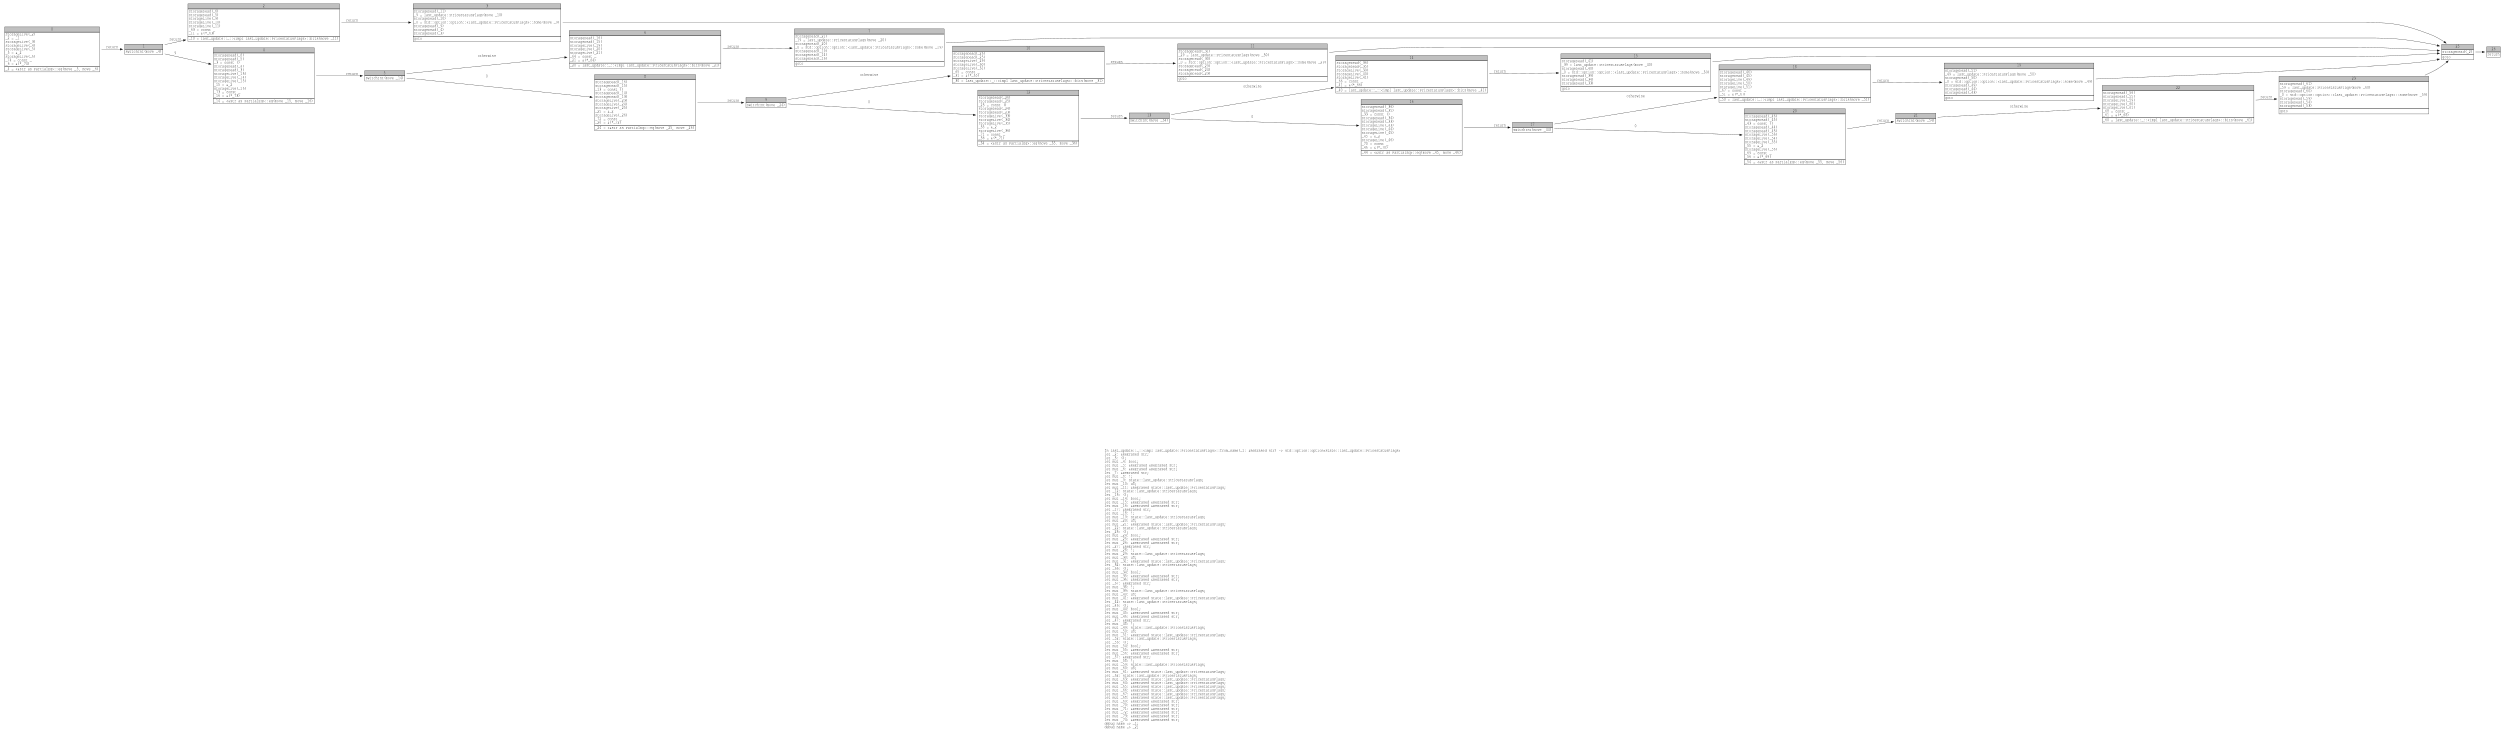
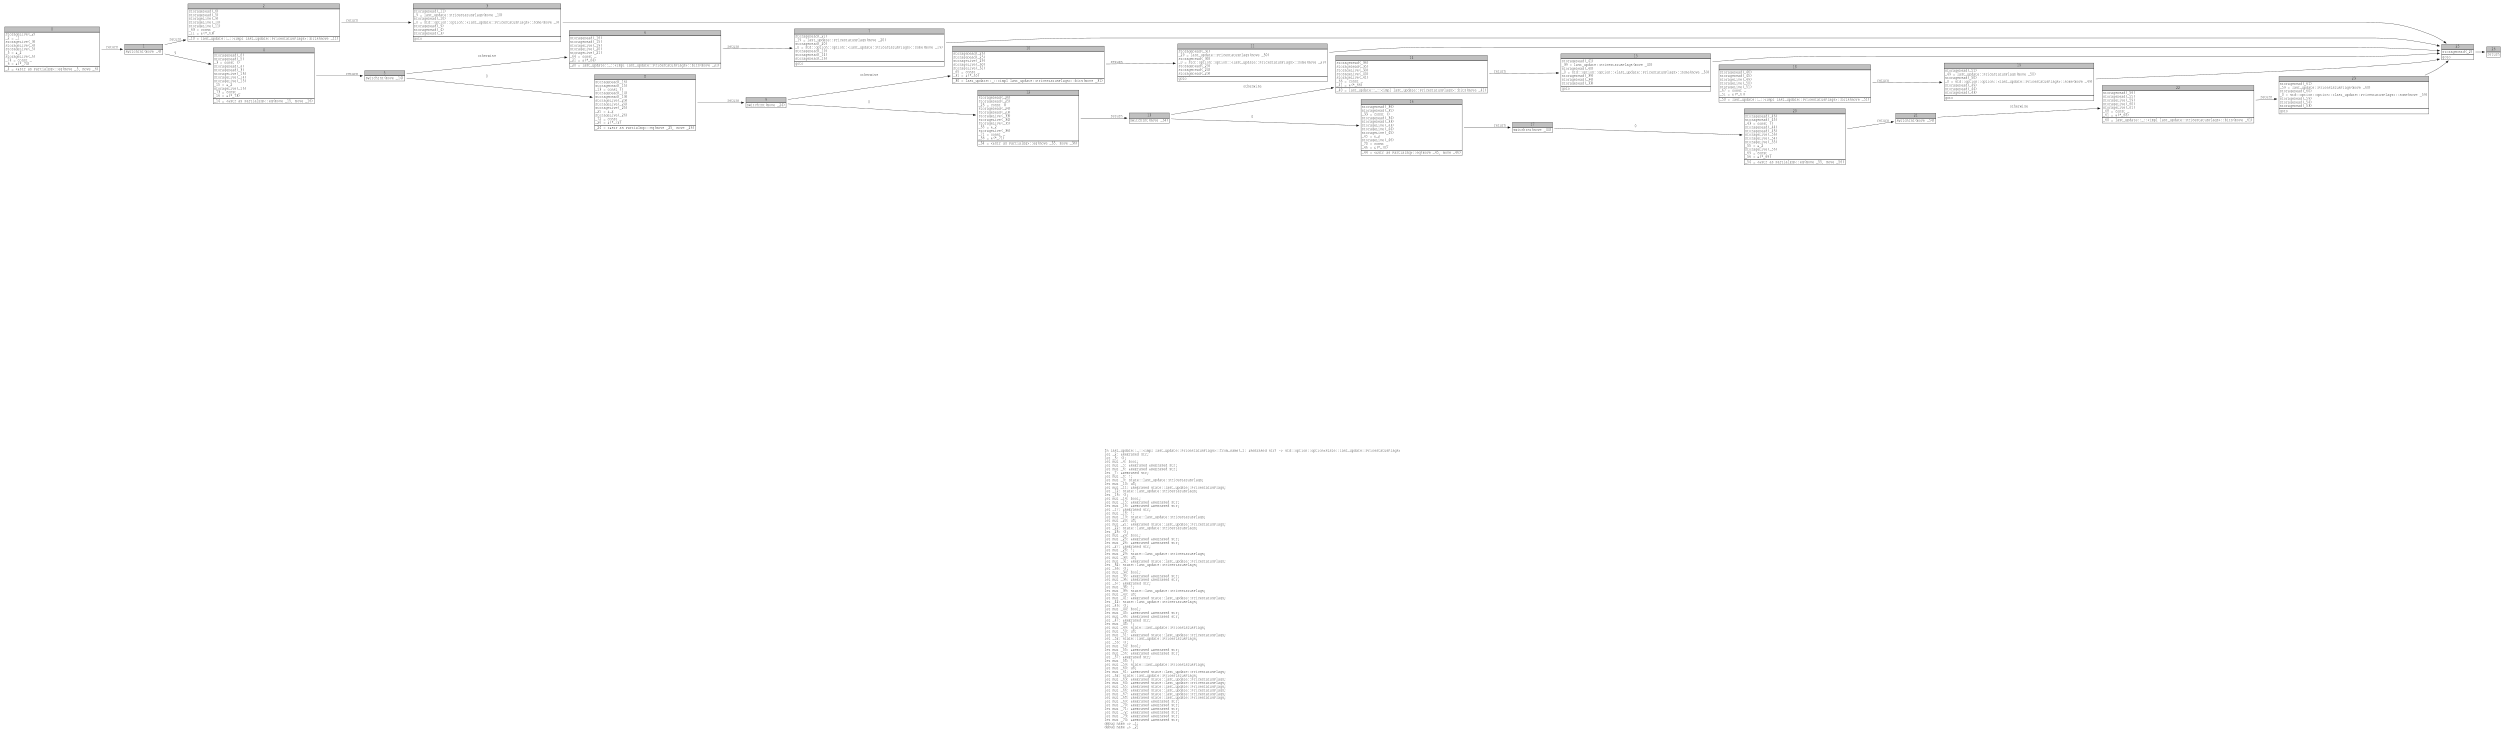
edge "17" -> "18": removed, label "otherwise"
